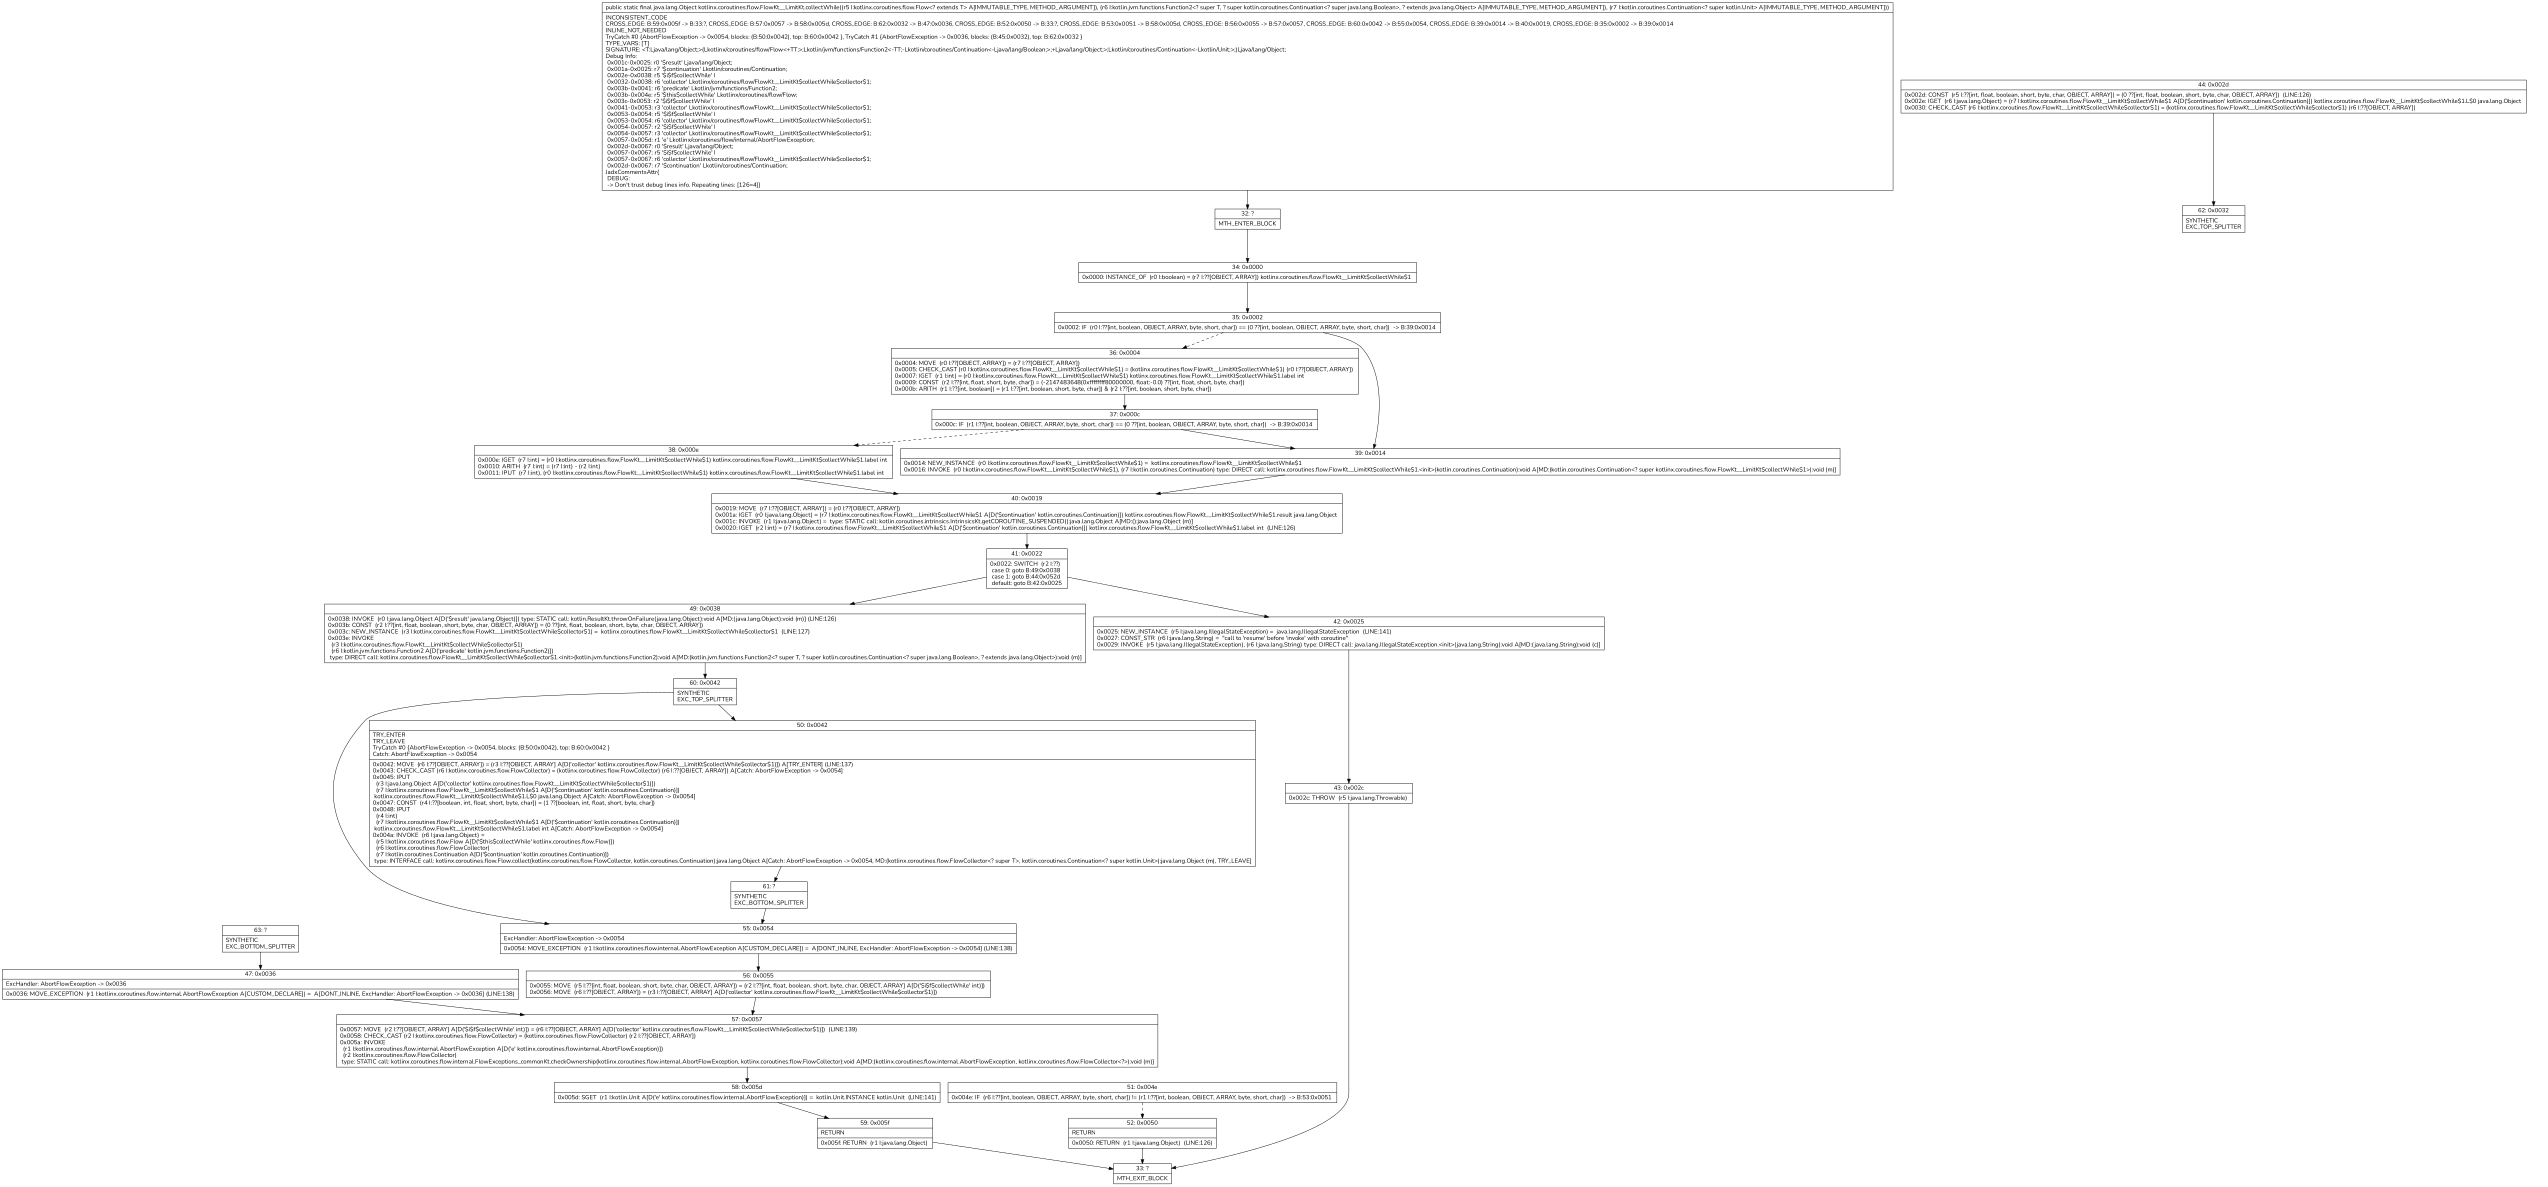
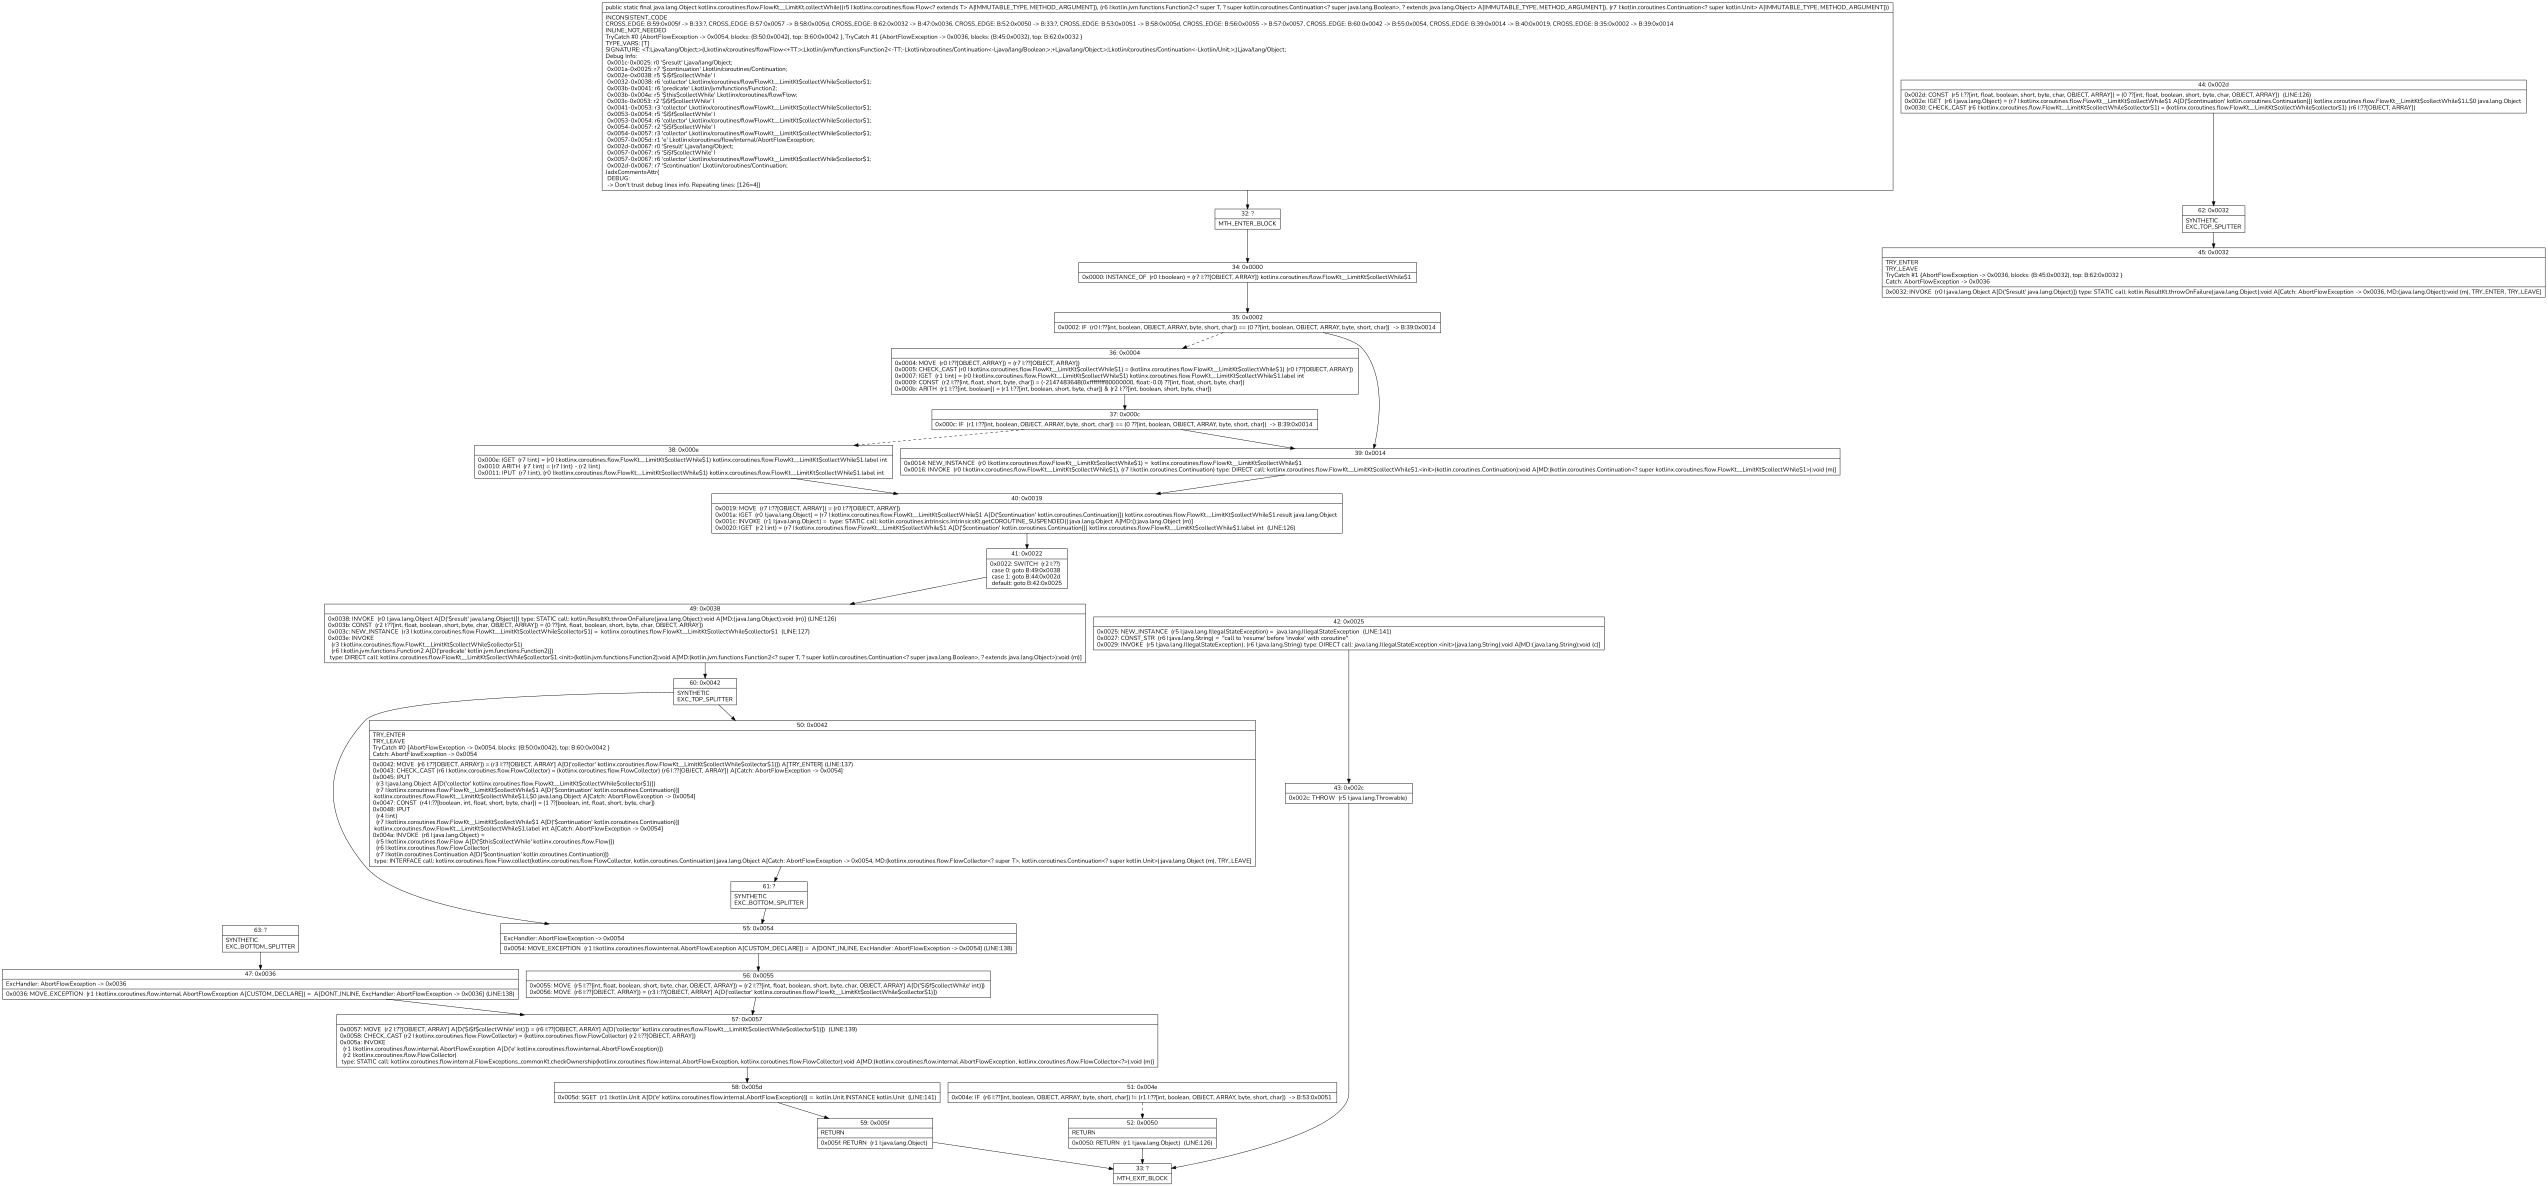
node "45: 0x0032": added
node "41: 0x0022": text "case 1: goto B:44:0x052d" -> "case 1: goto B:44:0x002d"
edge "41: 0x0022" -> "42: 0x0025": removed
